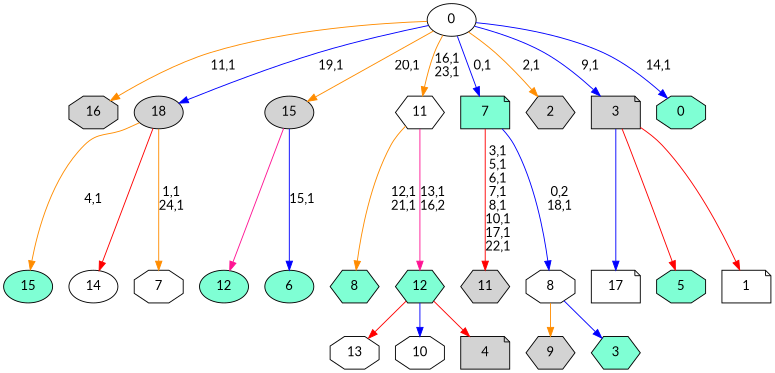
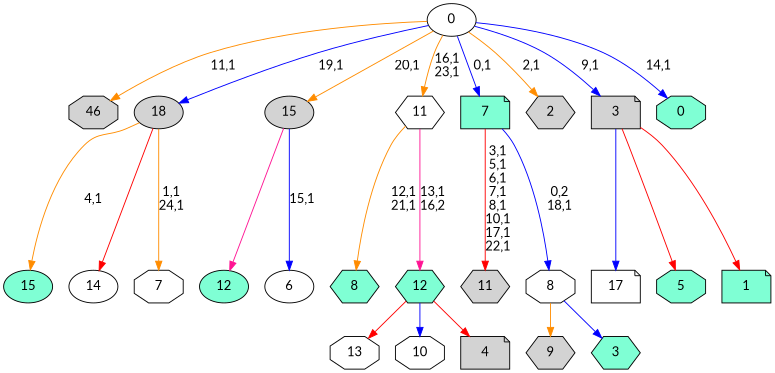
node "16": label "16" -> "46"
node "6": fillcolor aquamarine -> white
node "1": fillcolor white -> aquamarine
